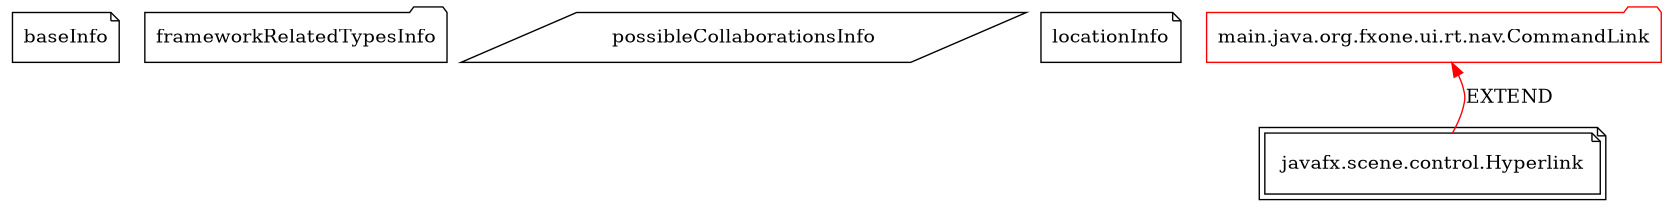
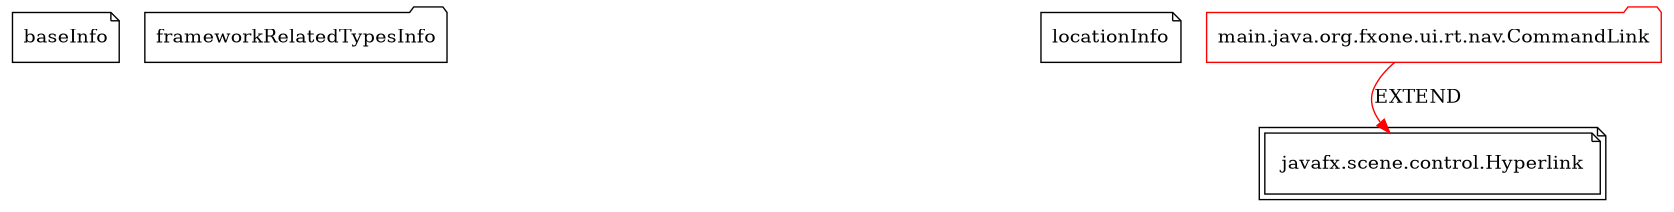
node "possibleCollaborationsInfo": removed
edge "javafx.scene.control.Hyperlink" -> "main.java.org.fxone.ui.rt.nav.CommandLink": reversed
